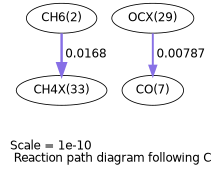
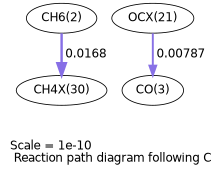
node "OCX(29)": label "OCX(29)" -> "OCX(21)"
node "CH4X(33)": label "CH4X(33)" -> "CH4X(30)"
node "CO(7)": label "CO(7)" -> "CO(3)"
